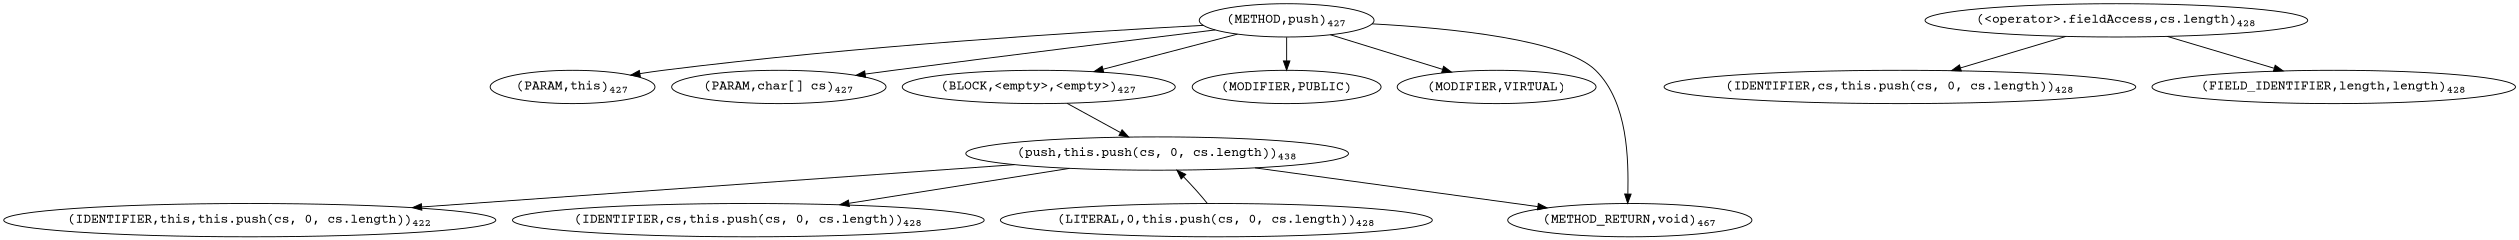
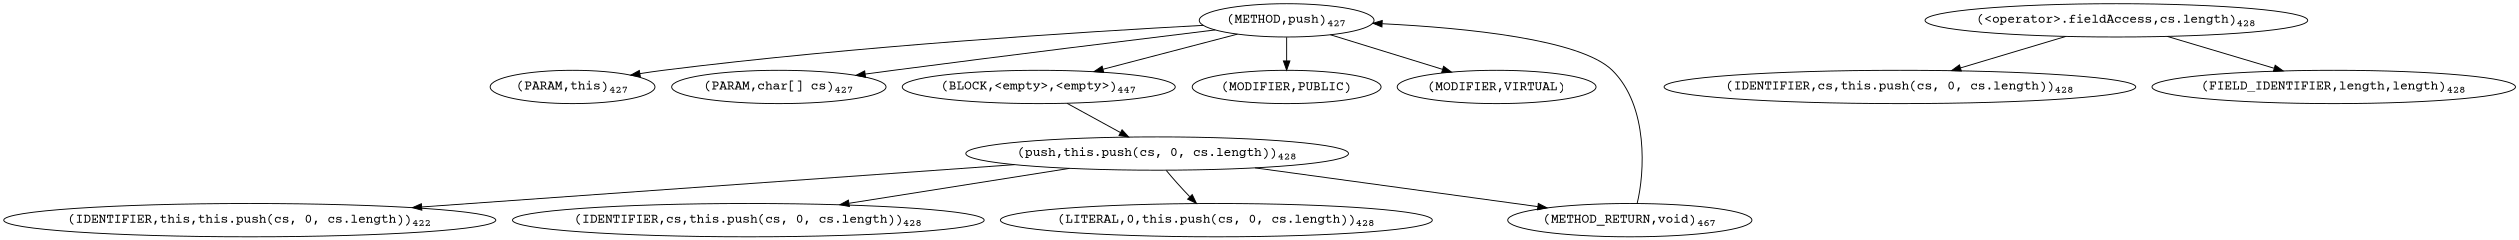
edge "(METHOD,push)" -> "(METHOD_RETURN,void)": reversed
node "(BLOCK,<empty>,<empty>)": text "427" -> "447"
node "(push,this.push(cs, 0, cs.length))": text "438" -> "428"
edge "(LITERAL,0,this.push(cs, 0, cs.length))" -> "(push,this.push(cs, 0, cs.length))": reversed
